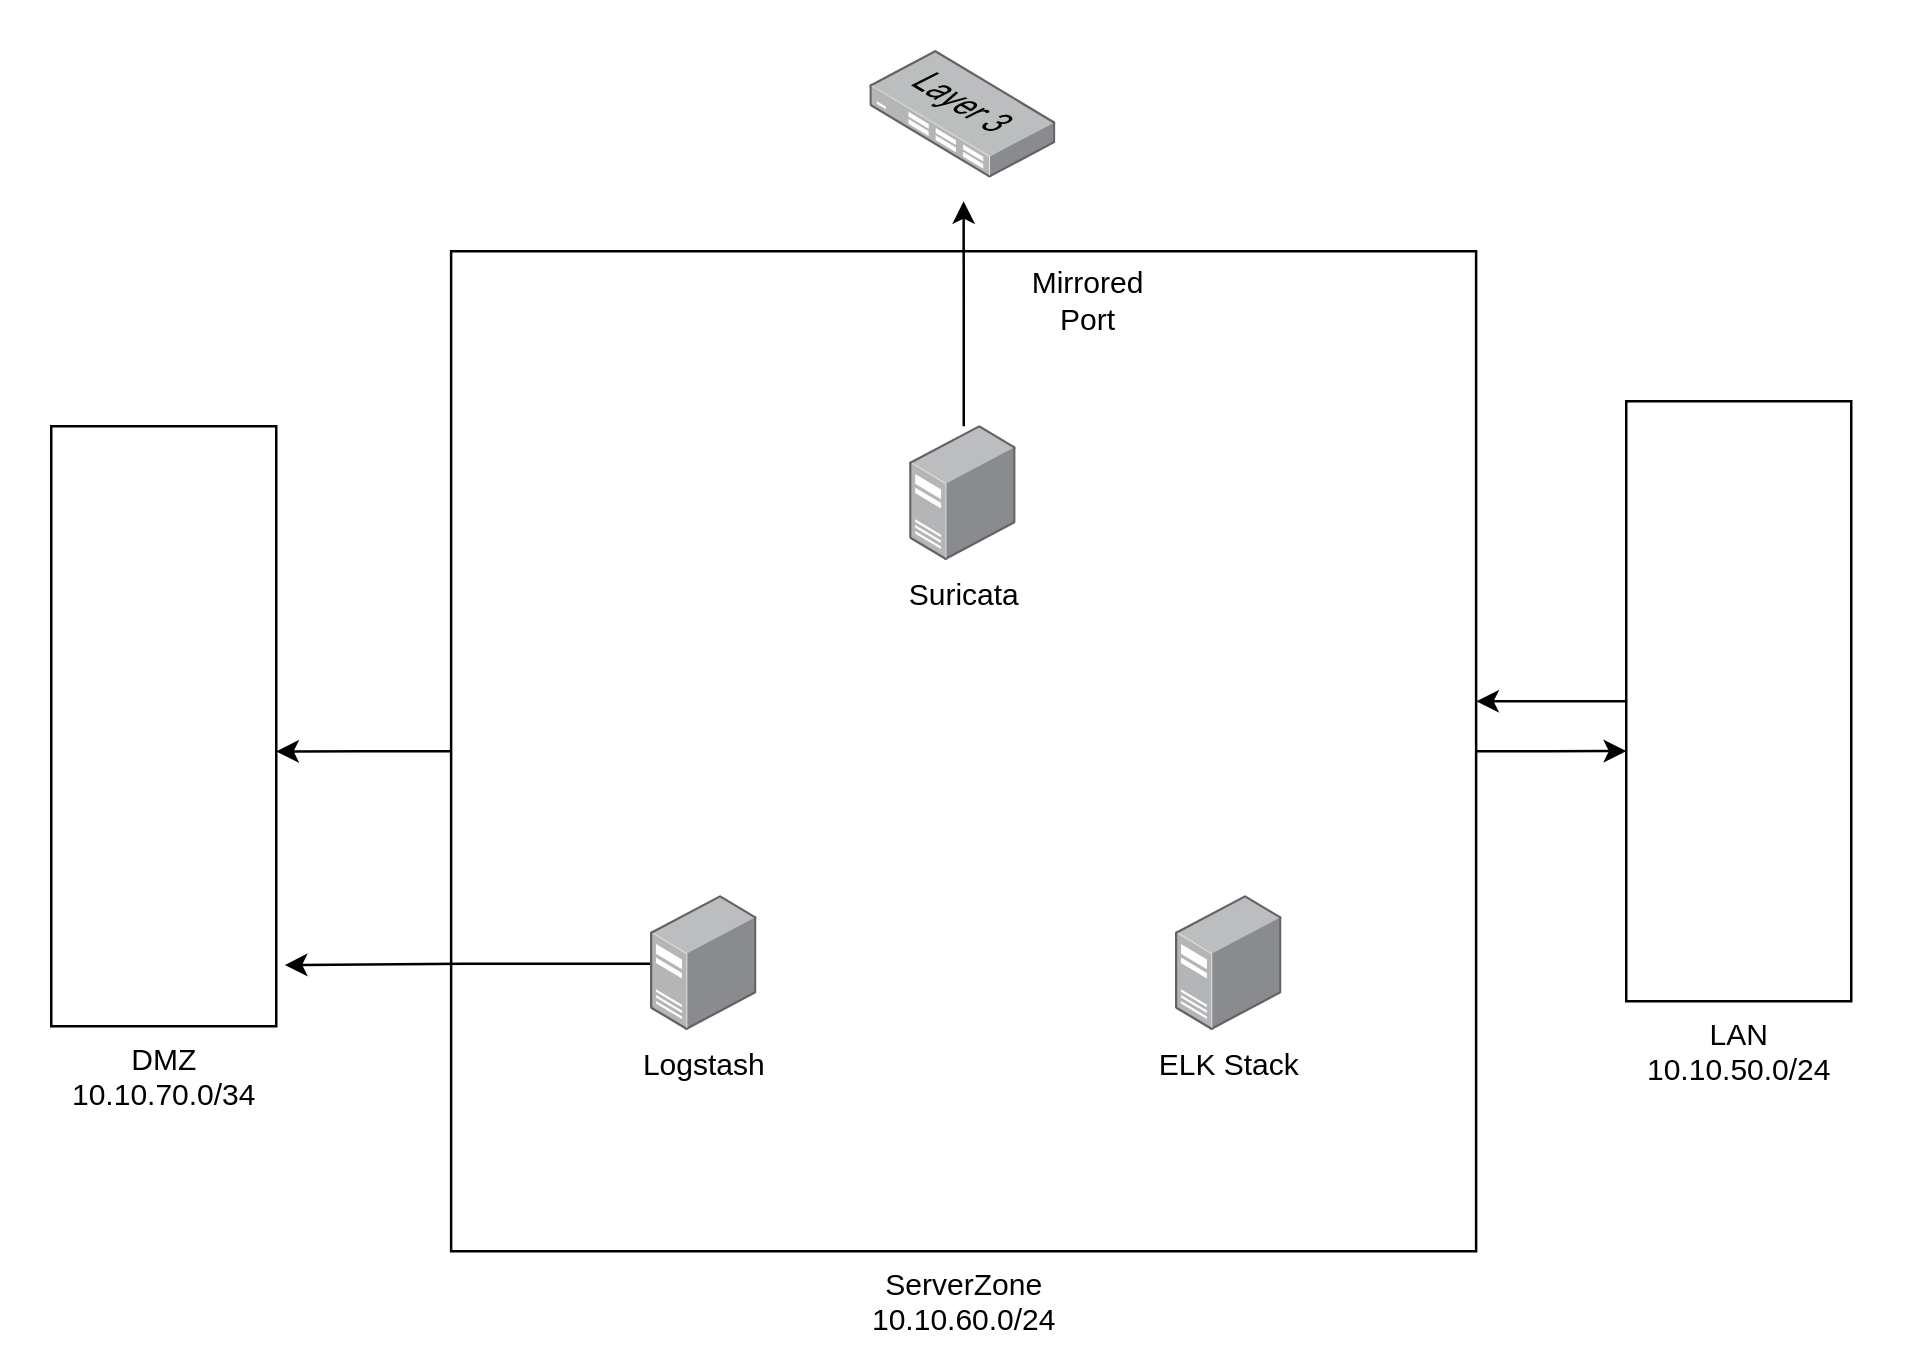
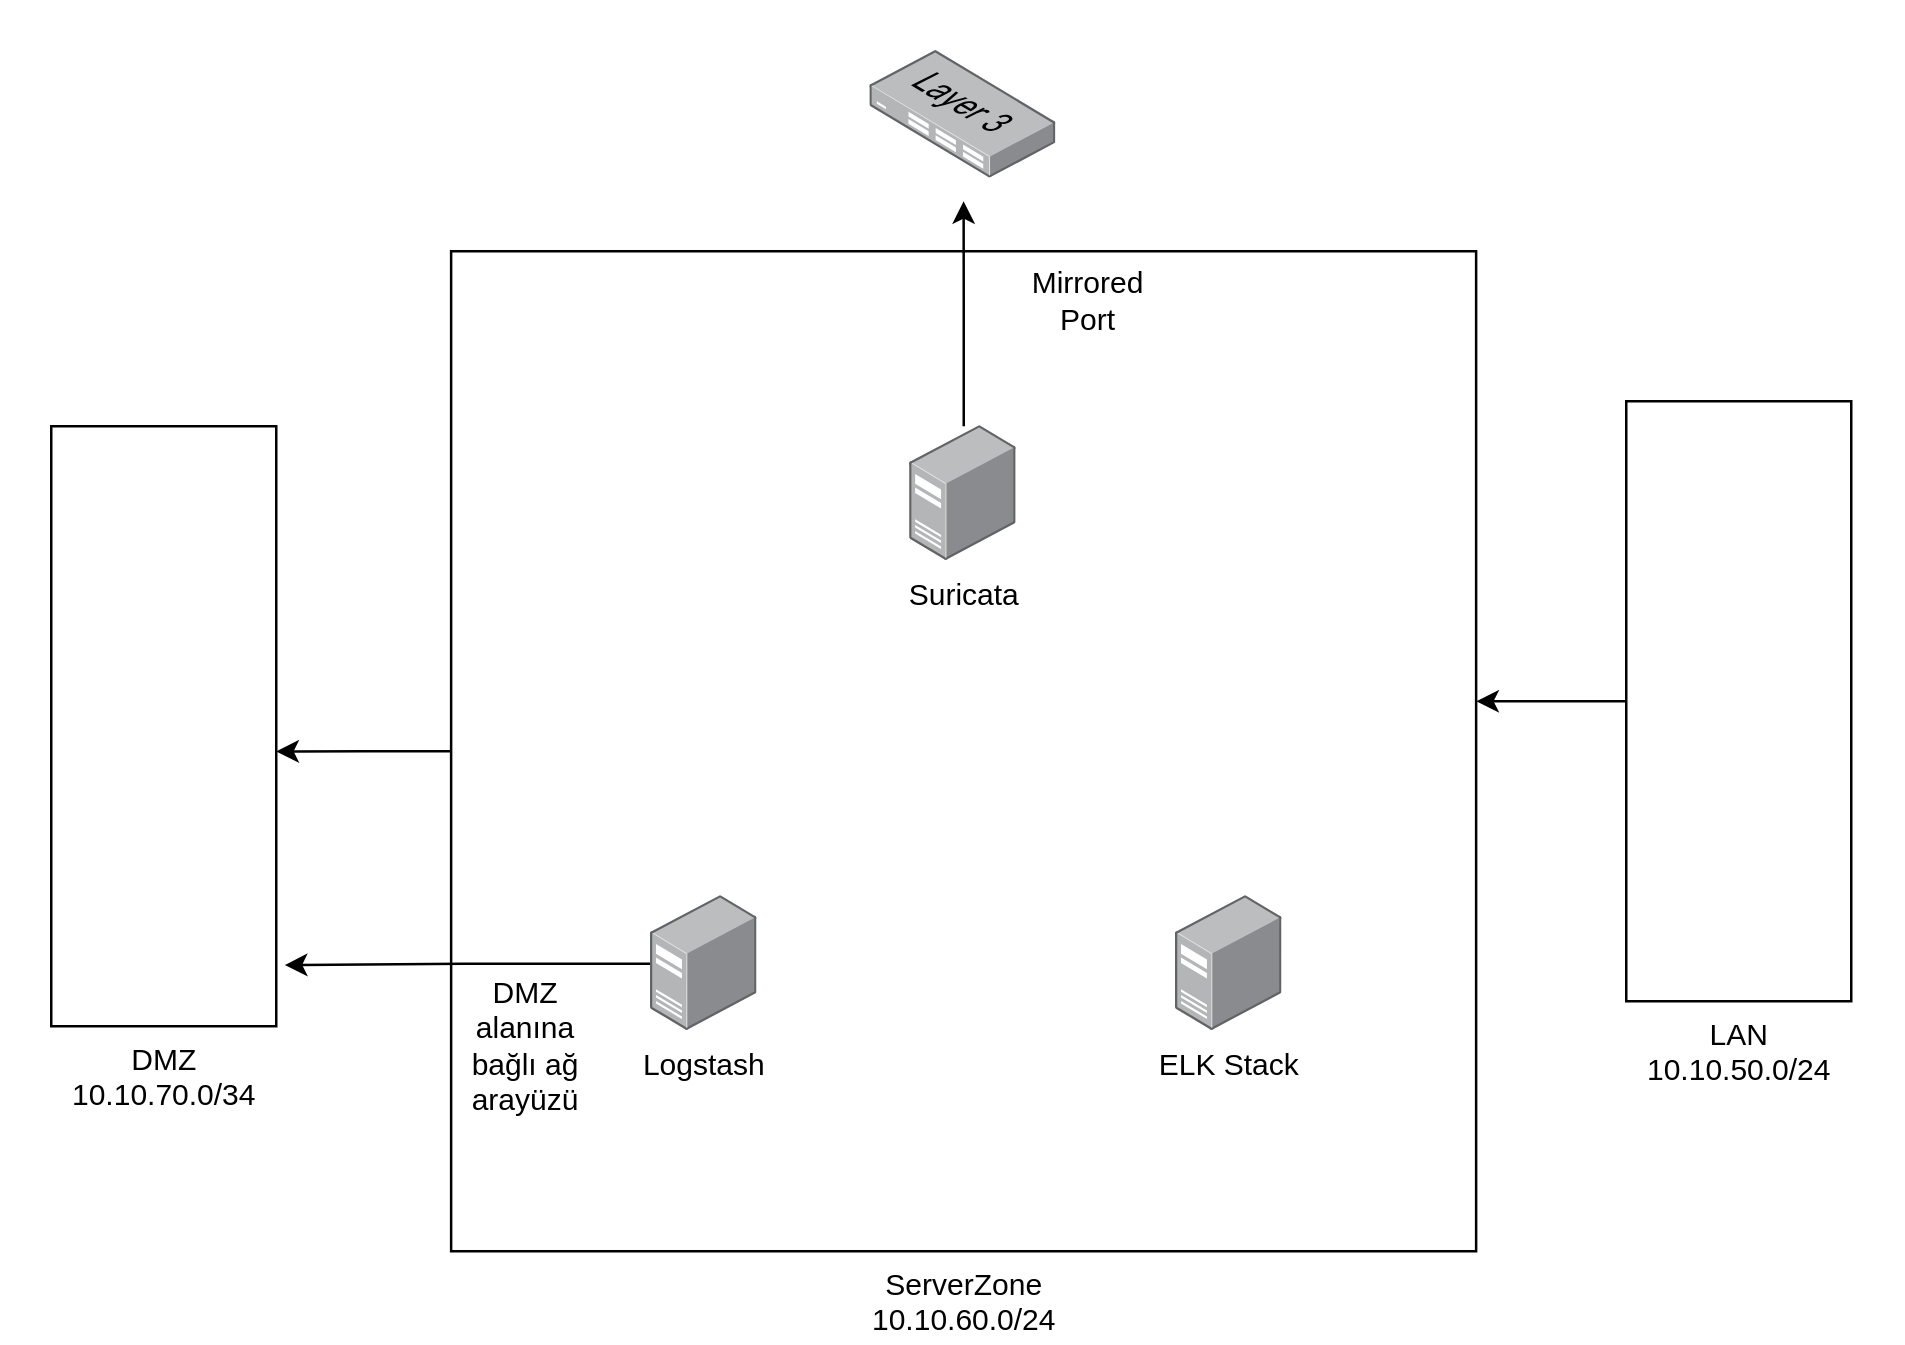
edge "ServerZone 10.10.60.0/24" -> "LAN 10.10.50.0/24": removed
node "DMZ alanına bağlı ağ arayüzü": added
